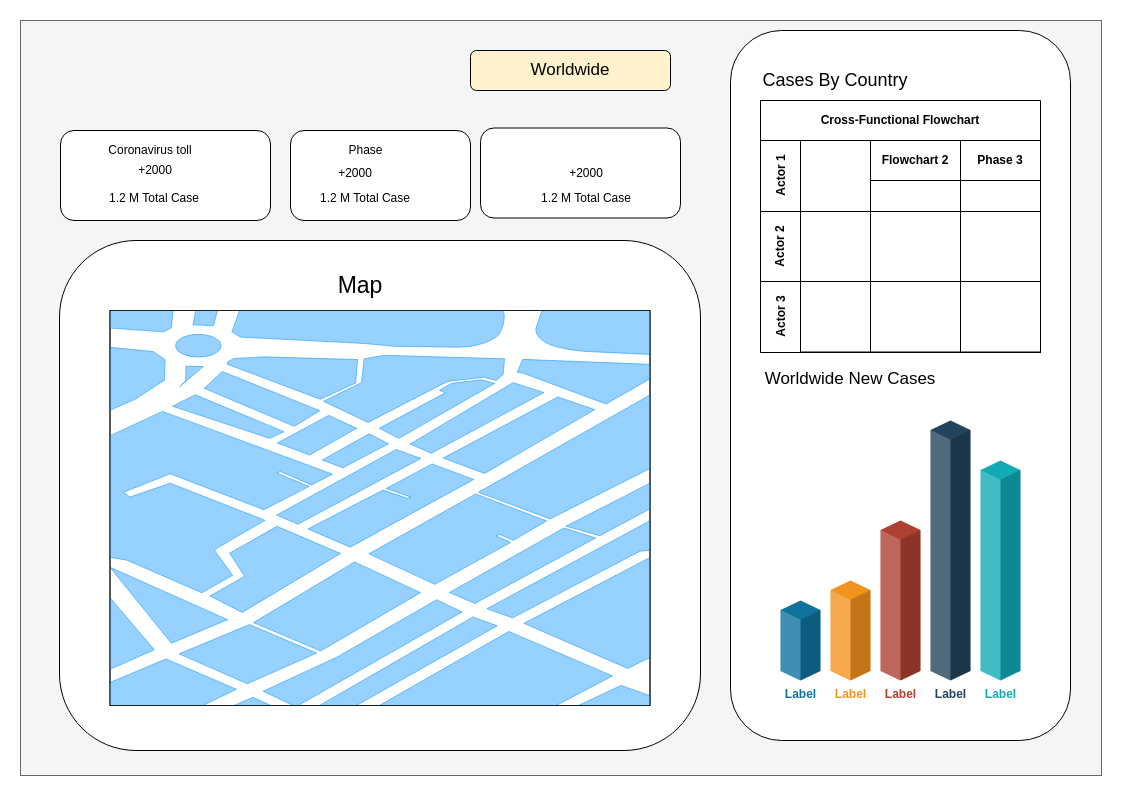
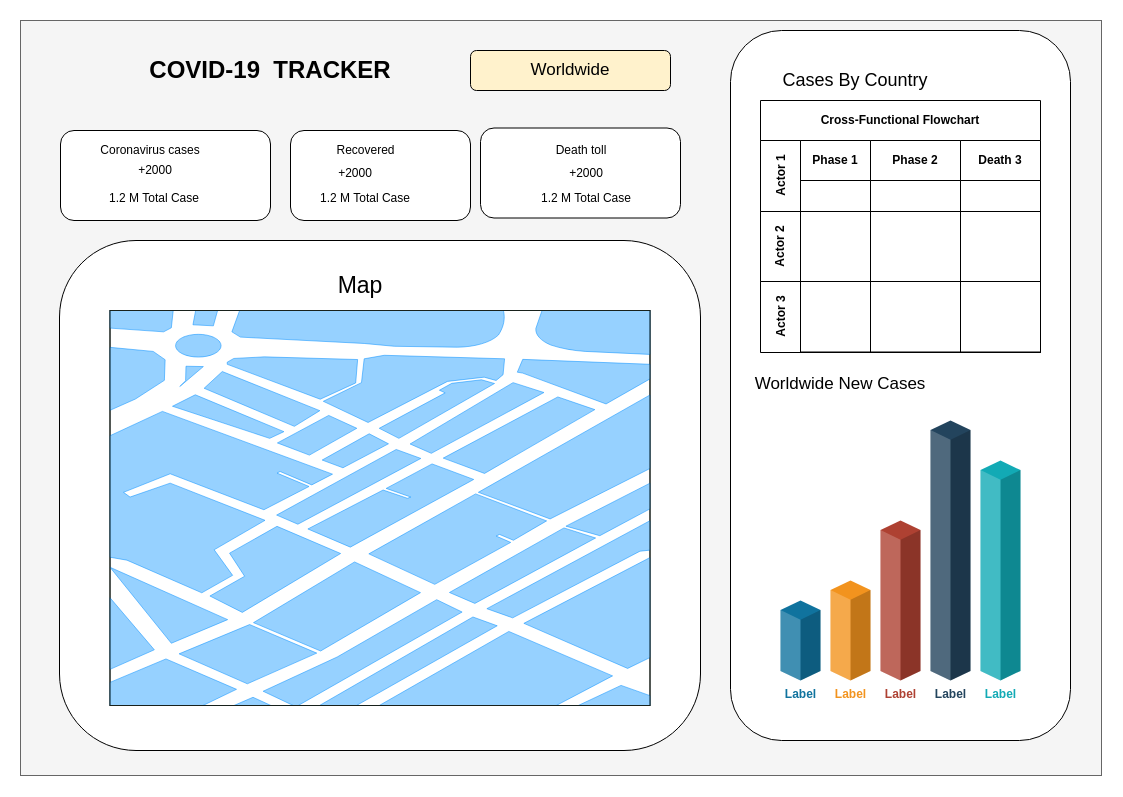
node "COVID-19 TRACKER": added
node "Cases By Country": moved (836, 81) -> (856, 81)
node "Coronavirus toll": label "Coronavirus toll" -> "Coronavirus cases"
node "Phase": label "Phase" -> "Recovered"
node "Death toll": added
node "Flowchart 2": label "Flowchart 2" -> "Phase 2"
node "Phase 3": label "Phase 3" -> "Death 3"
node "Phase 1": added
node "Worldwide New Cases": moved (851, 379) -> (841, 384)
